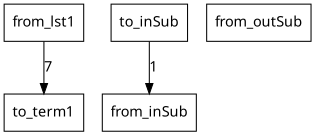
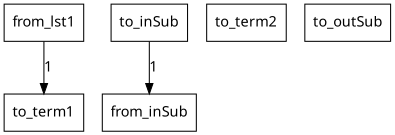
node "to_term2": added
node "from_outSub": removed
node "to_outSub": added
edge "from_lst1" -> "to_term1": label "7" -> "1"
